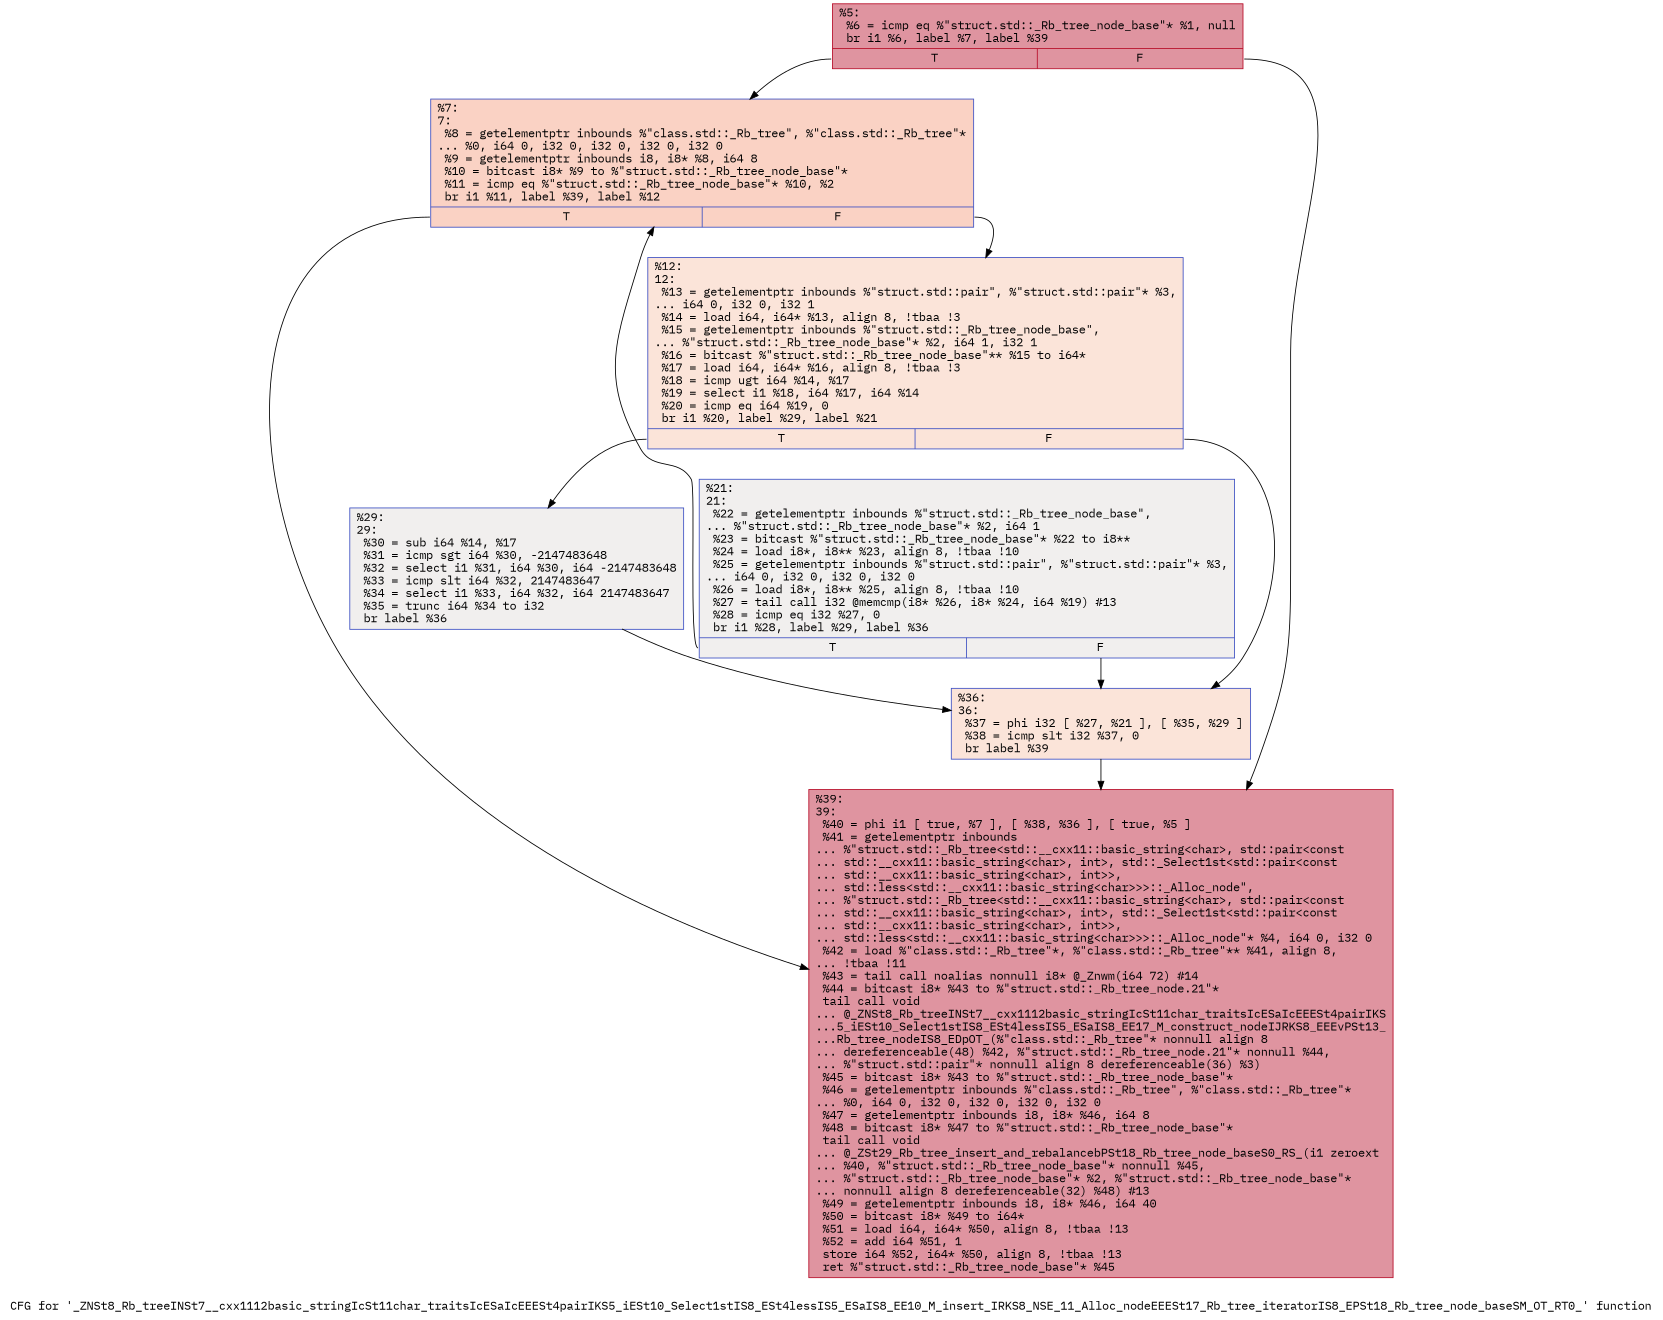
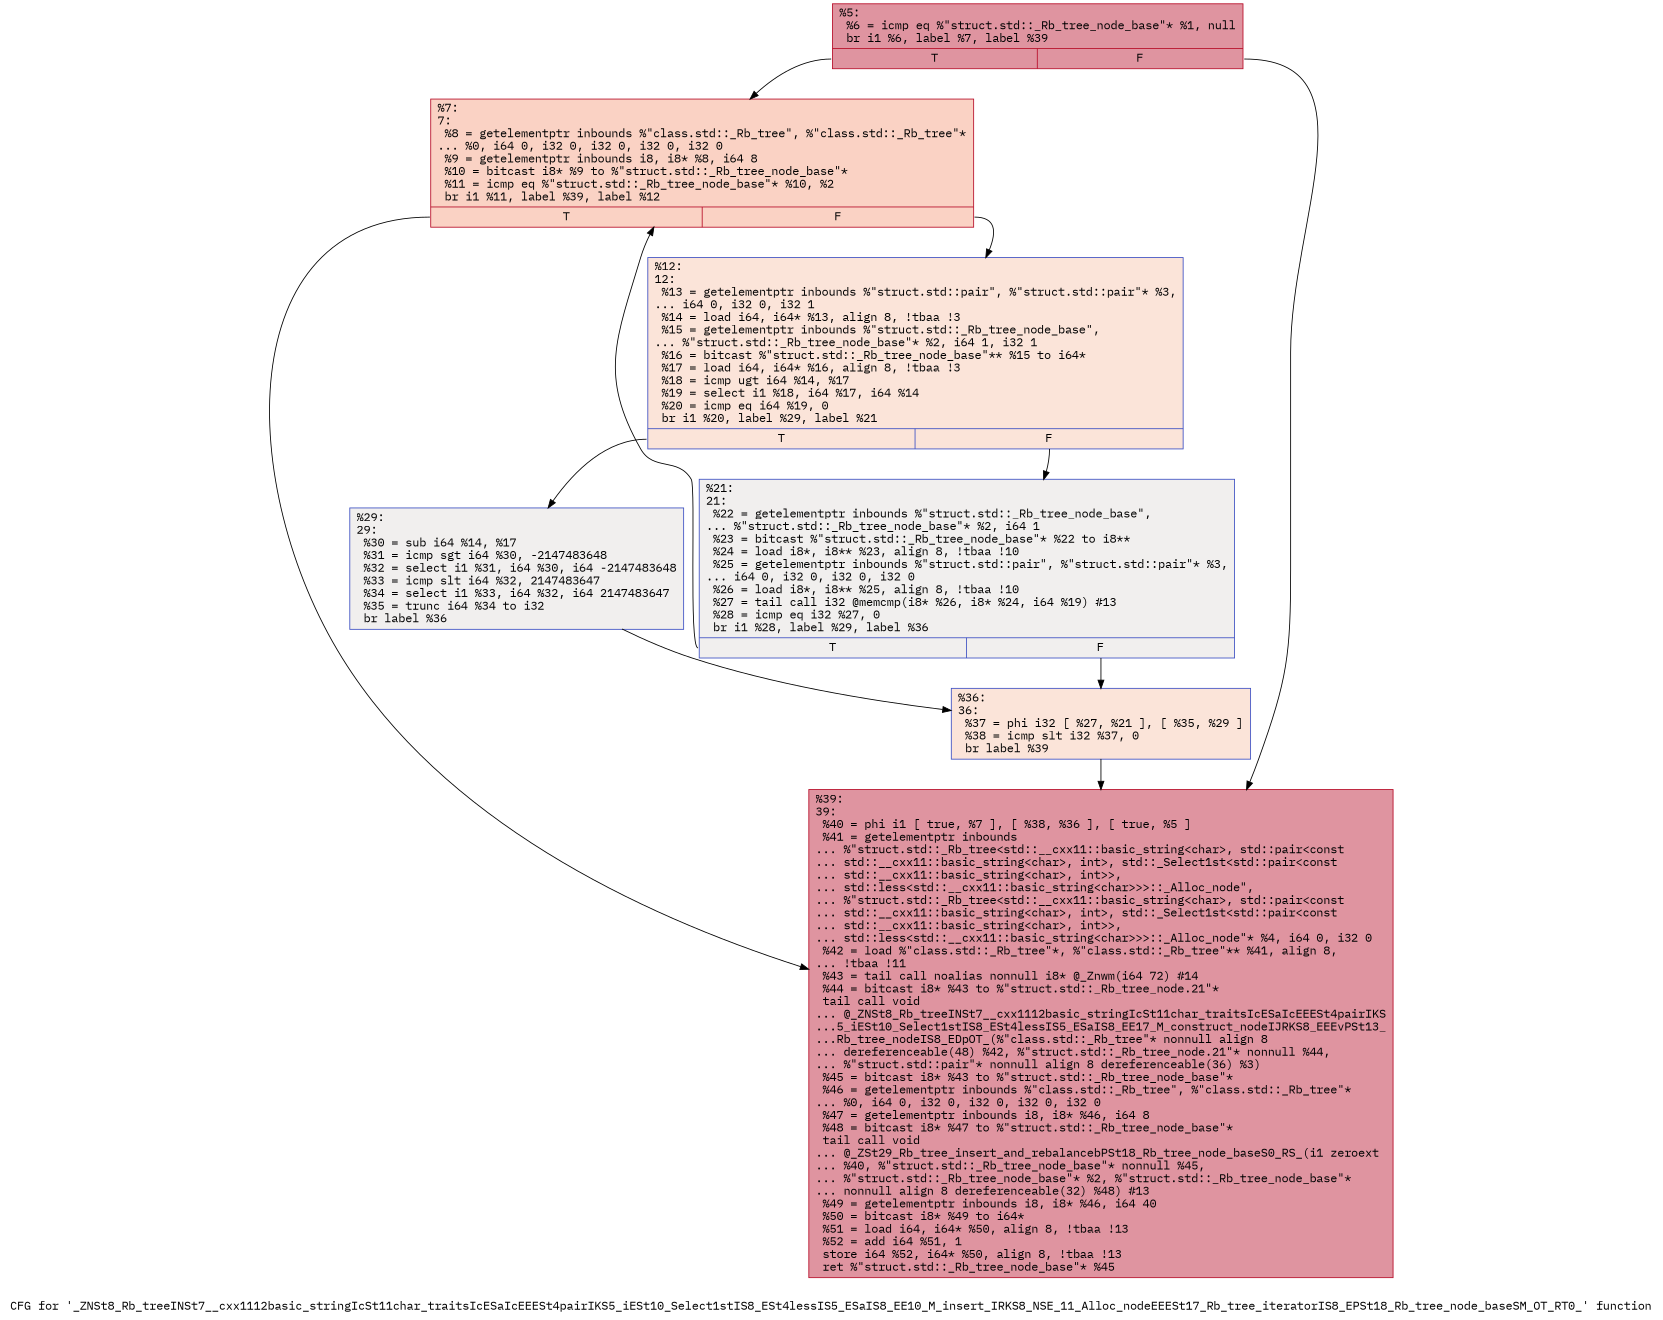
node "%7:": color #3d50c3ff -> #b70d28ff
edge "%12:" -> "%36:": now "%12:" -> "%21:"
